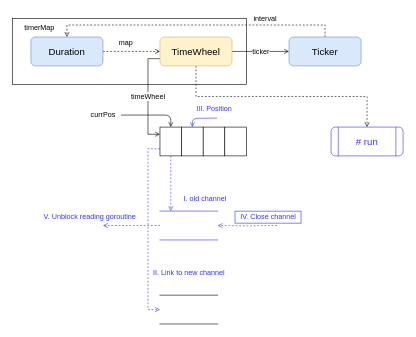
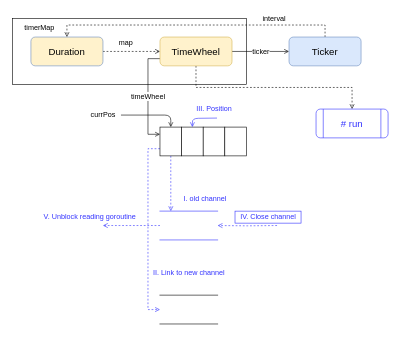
node "interval": moved (265, 18) -> (274, 18)
node "Duration": fillcolor #dae8fc -> #fff2cc
node "# run": moved (367, 141) -> (352, 123)
